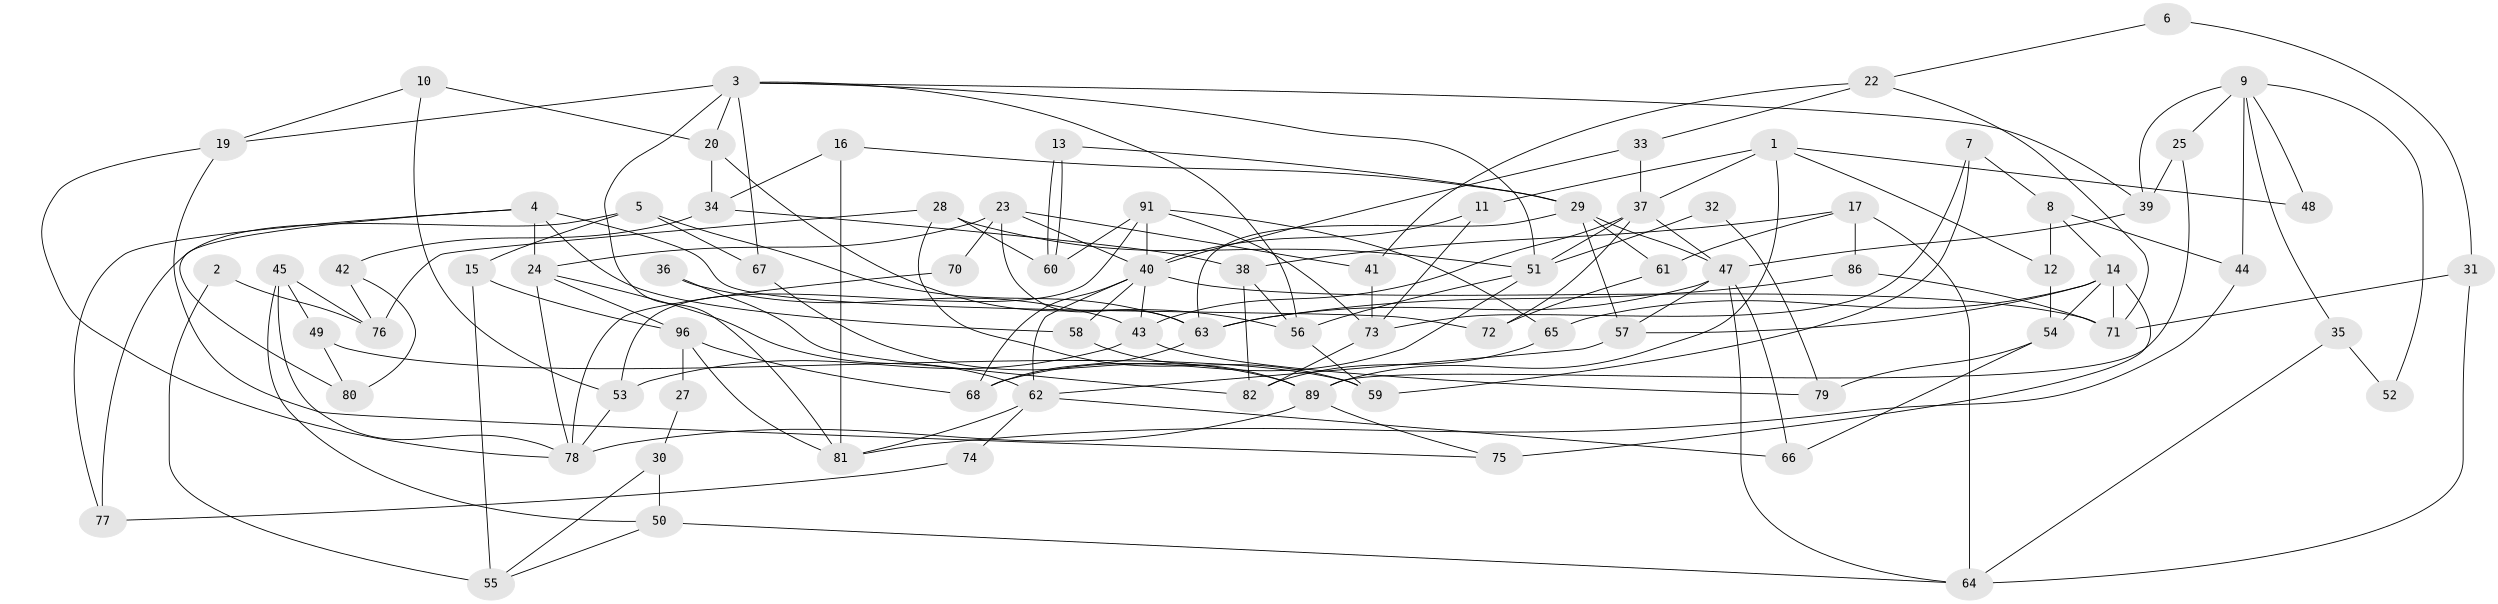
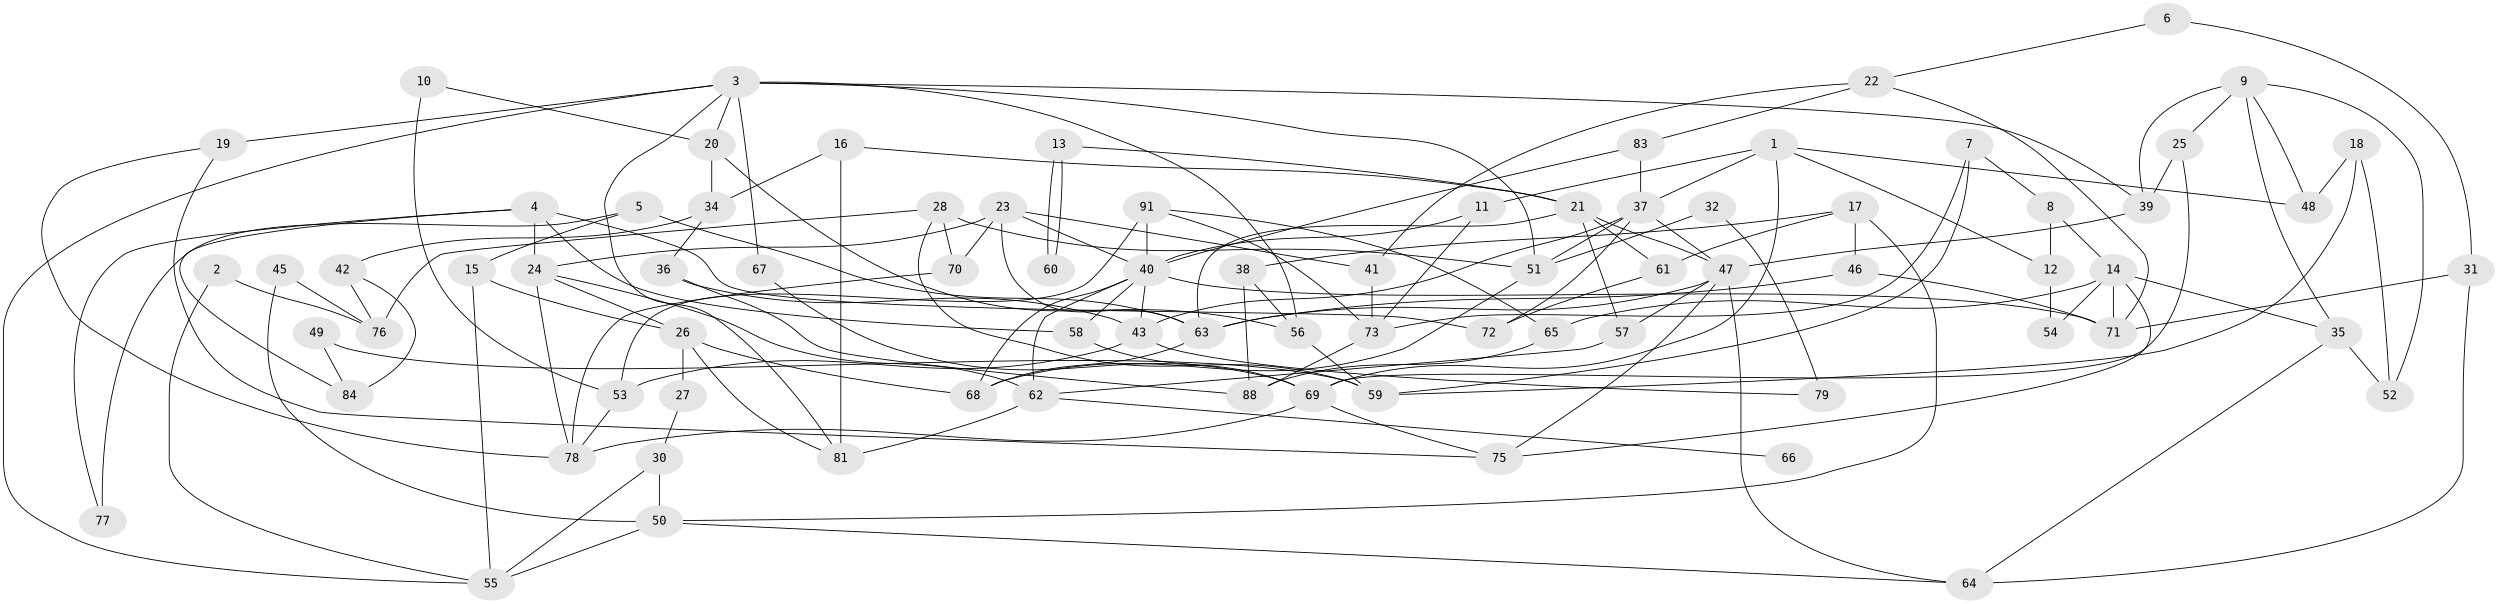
edge "10" -- "19": removed
node "33": label "33" -> "83"
node "18": added
node "29": label "29" -> "21"
edge "34" -- "38": now "34" -- "36"
edge "5" -- "67": removed
edge "91" -- "60": removed
edge "28" -- "60": now "28" -- "70"
node "86": label "86" -> "46"
node "44": removed
edge "3" -- "55": added
edge "51" -- "56": removed
edge "45" -- "49": removed
edge "14" -- "57": now "14" -- "35"
node "96": label "96" -> "26"
edge "47" -- "66": now "47" -- "75"
edge "54" -- "79": removed
edge "17" -- "64": now "17" -- "50"
node "80": label "80" -> "84"
node "82": label "82" -> "88"
node "89": label "89" -> "69"
edge "54" -- "66": removed
edge "45" -- "78": removed
node "74": removed
